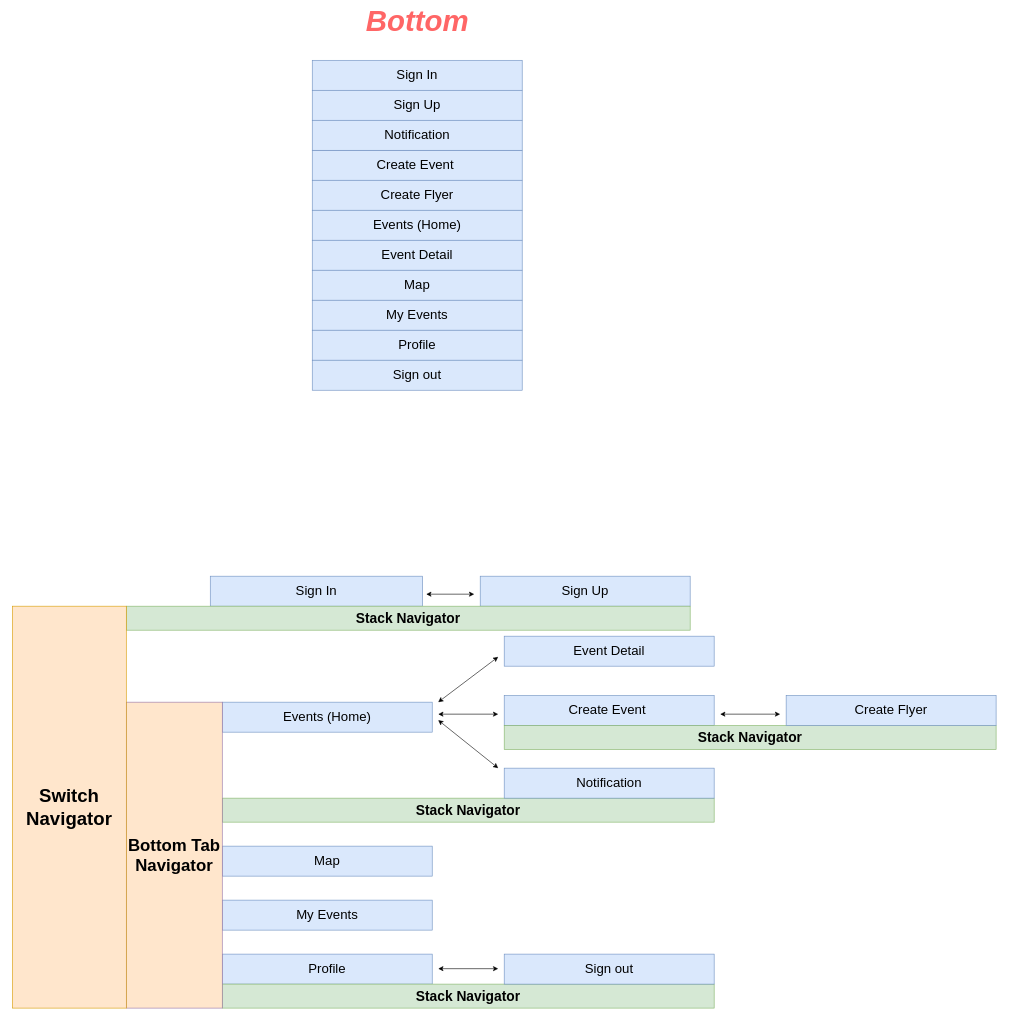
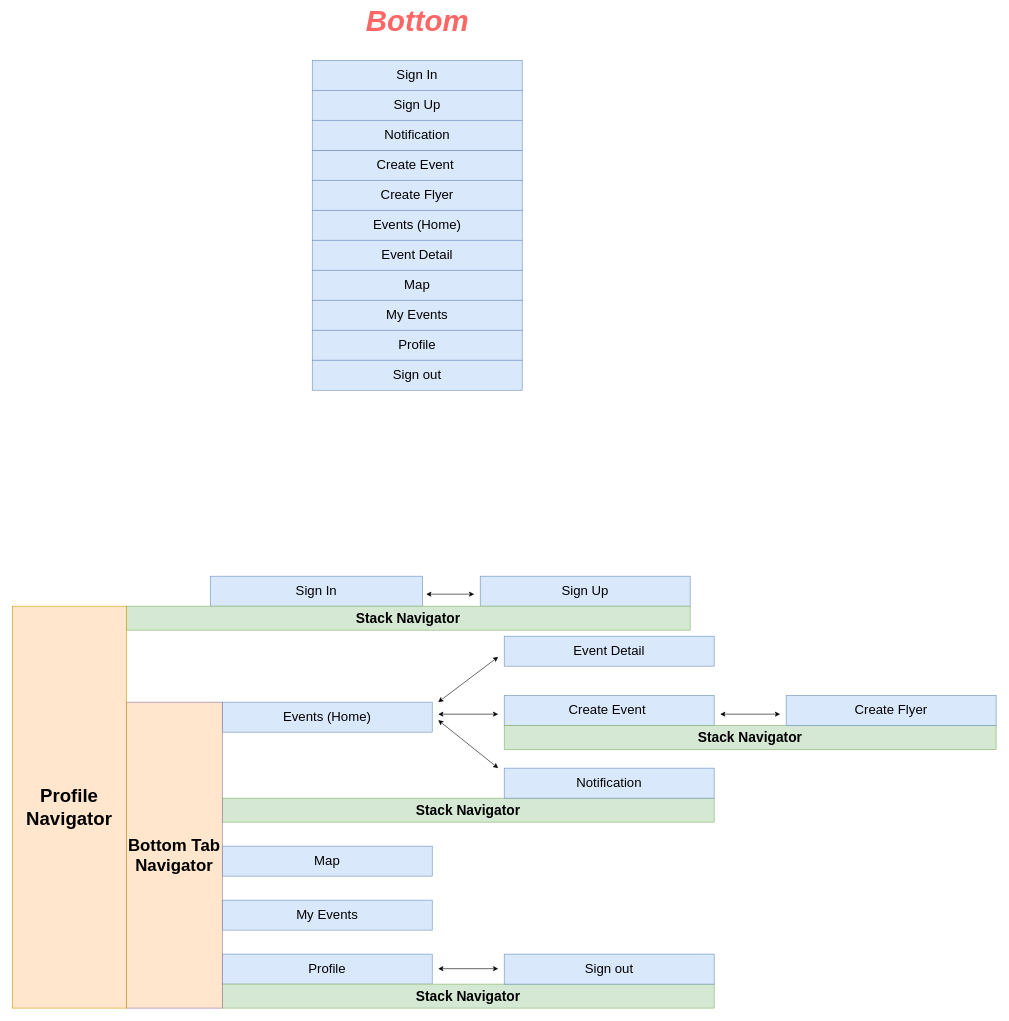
node "Switch Navigator": label "Switch Navigator" -> "Profile Navigator"
